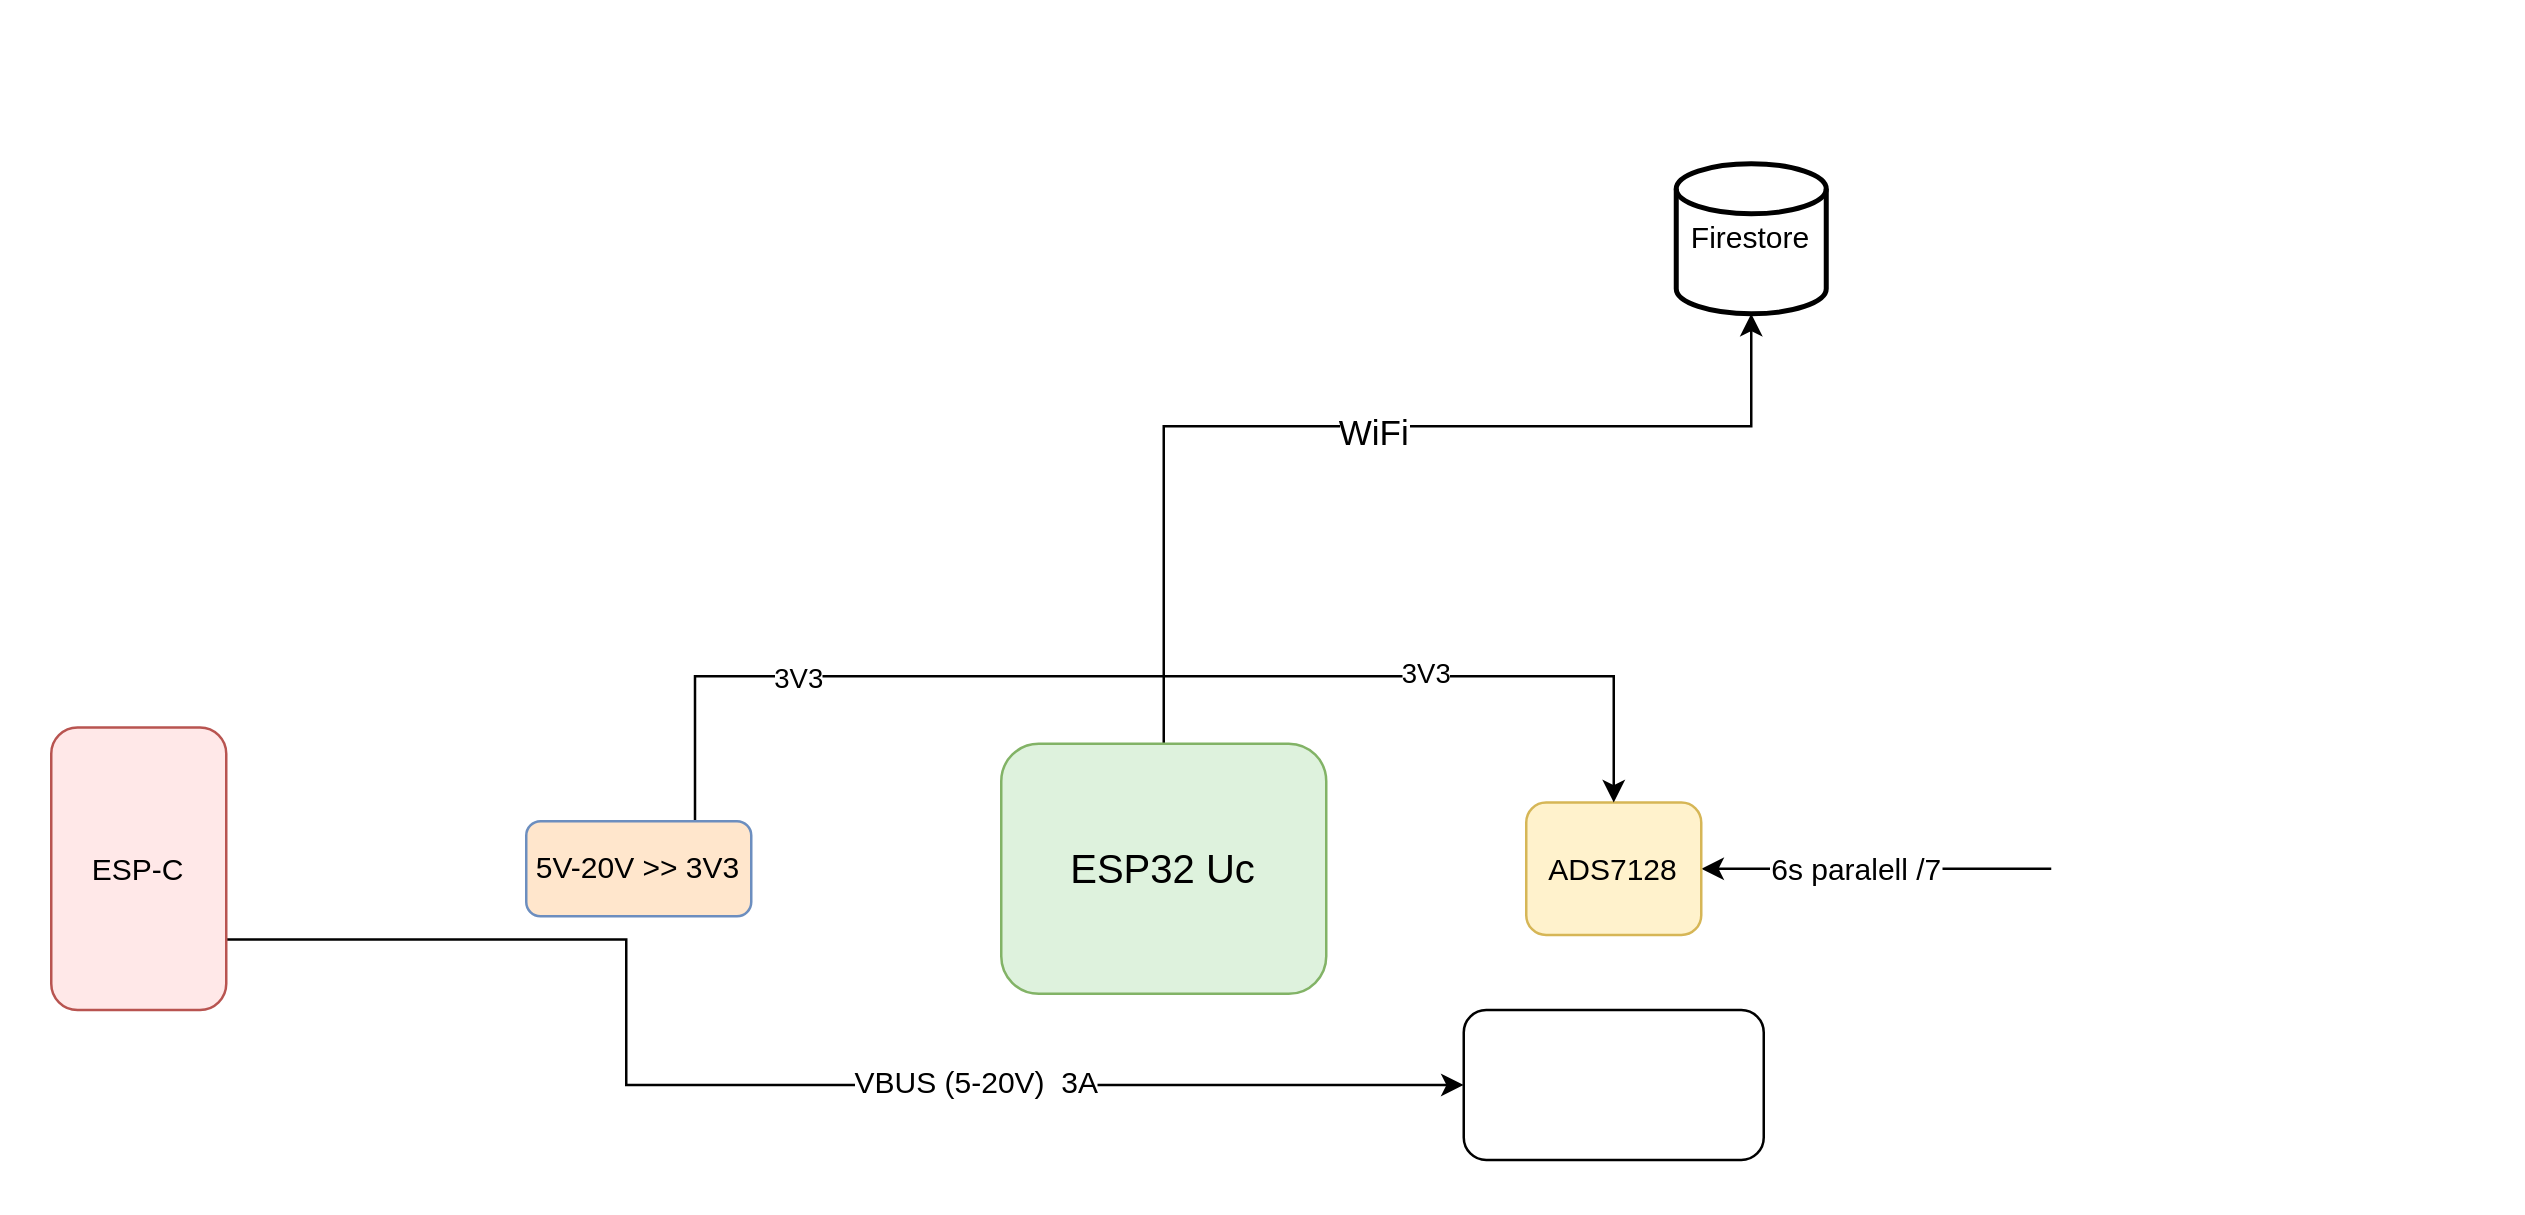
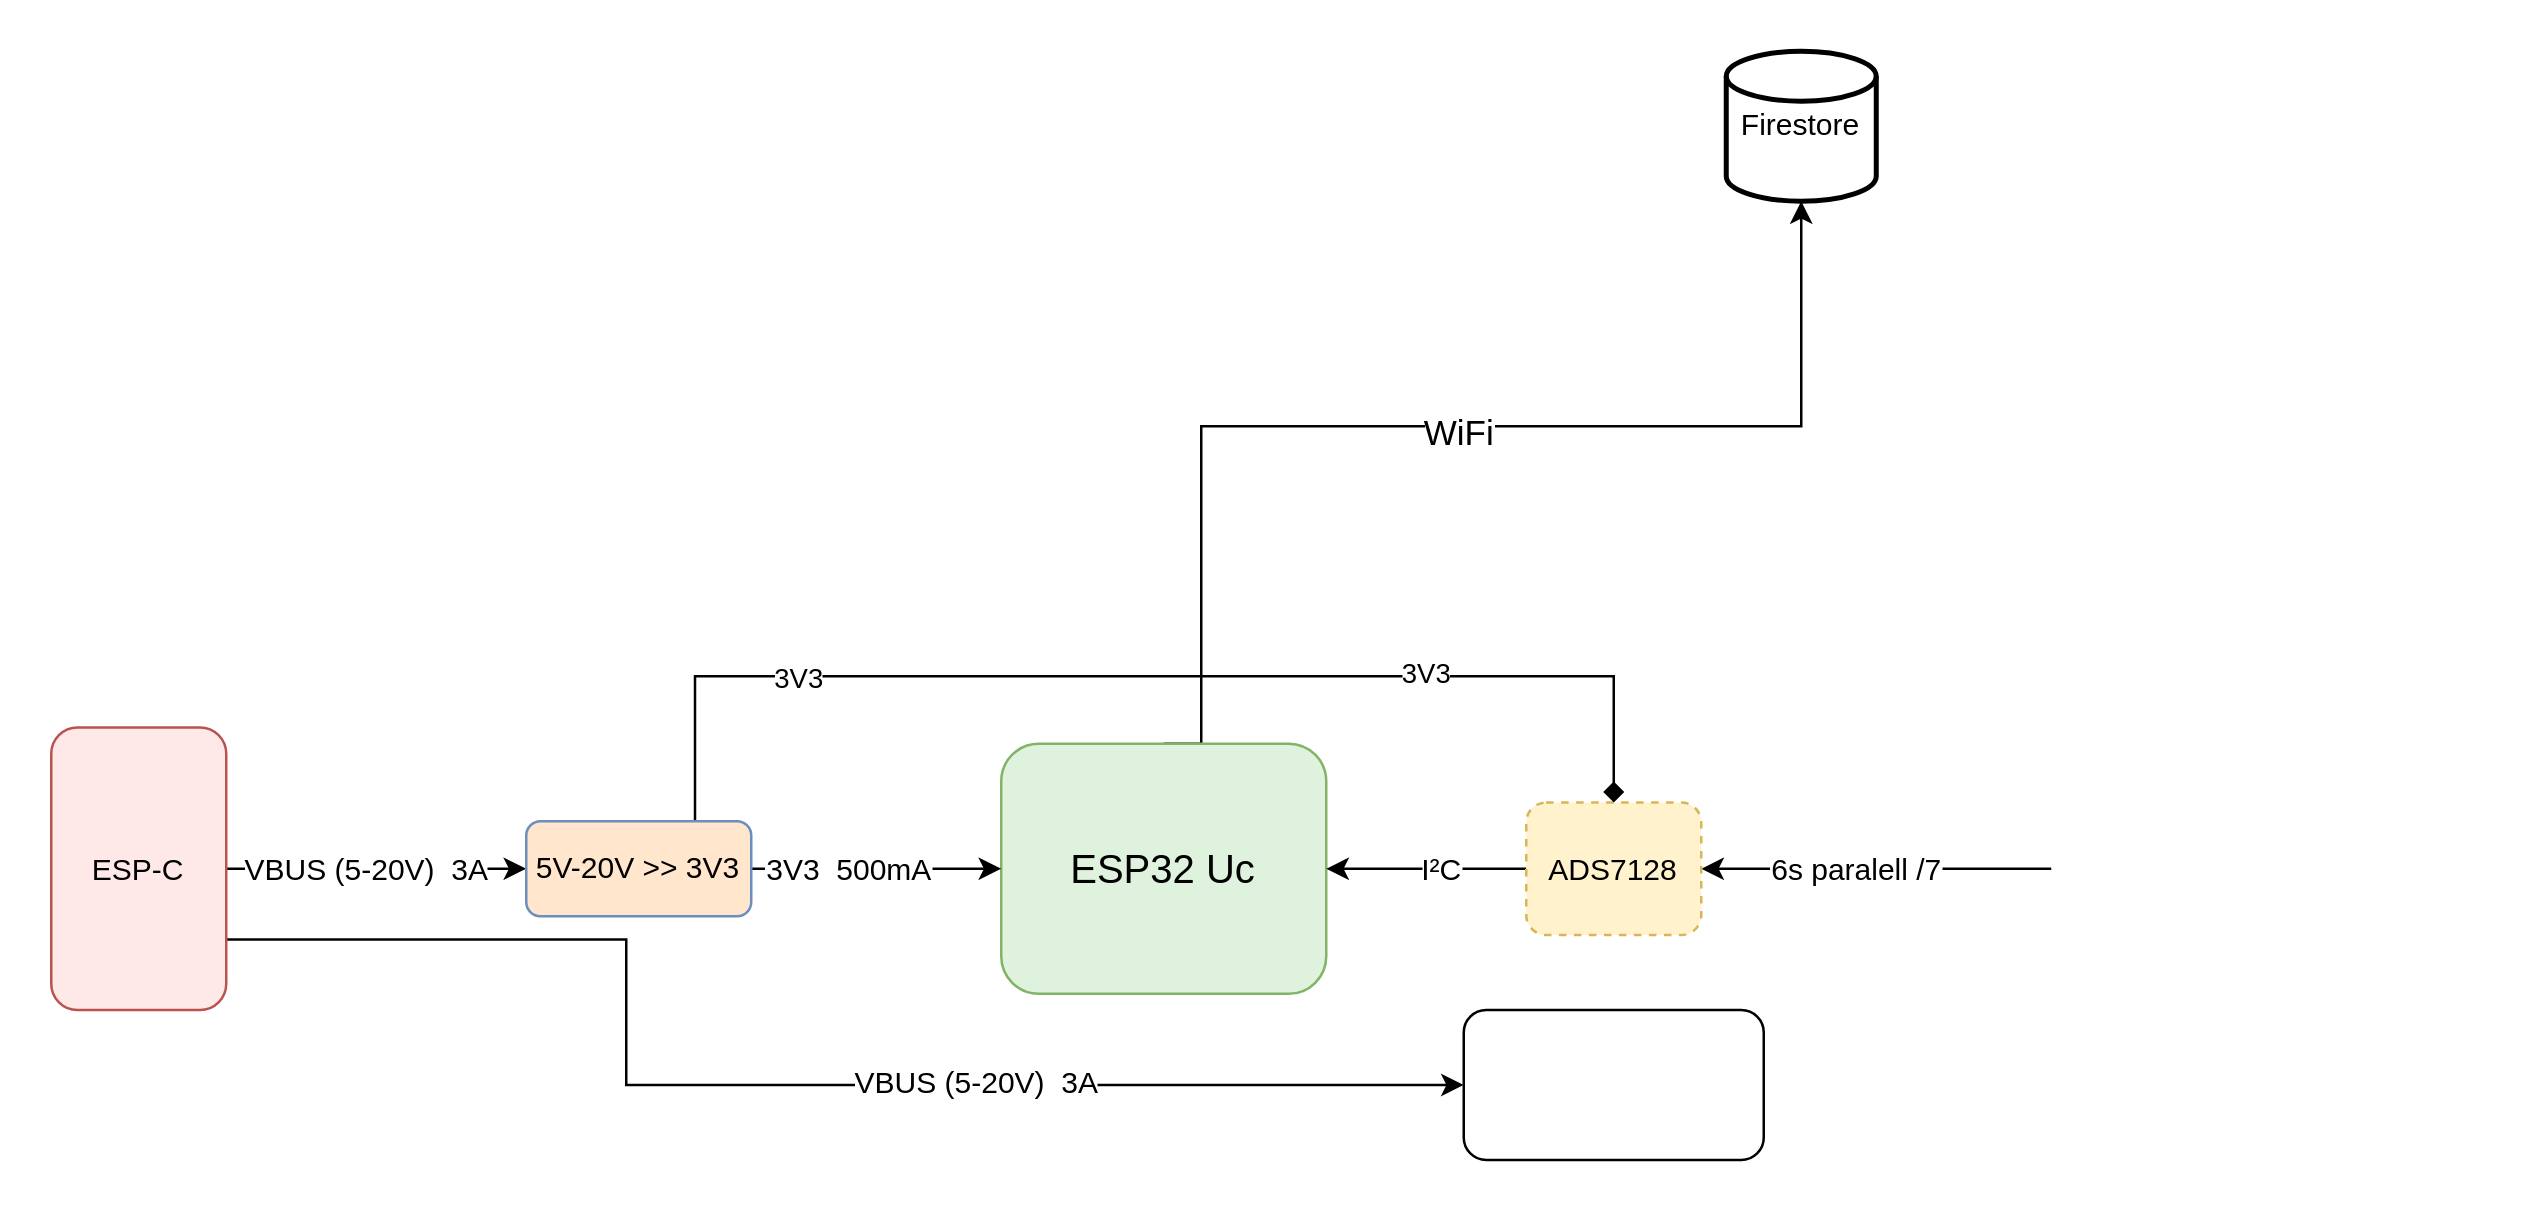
node "Firestore": moved (1751, 239) -> (1801, 126)
edge "5V-20V >> 3V3" -> "ADS7128": arrowhead classic -> diamond
edge "ESP-C" -> "5V-20V >> 3V3": added, label "VBUS (5-20V) 3A"
edge "5V-20V >> 3V3" -> "ESP32 Uc": added, label "3V3 500mA"
edge "ADS7128" -> "ESP32 Uc": added, label "I²C"
node "ADS7128": style solid -> dashed
